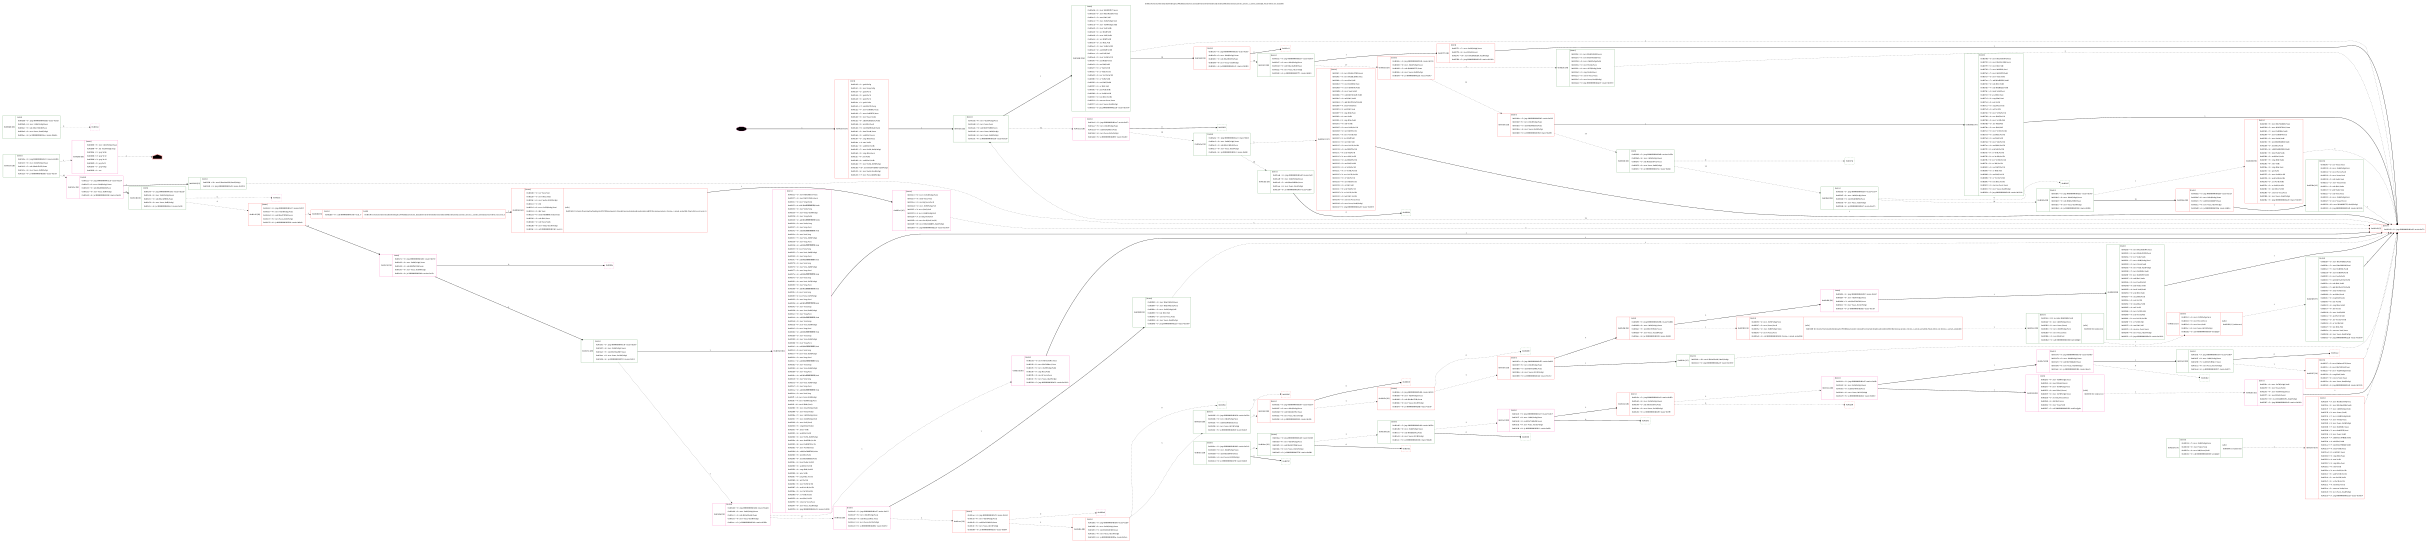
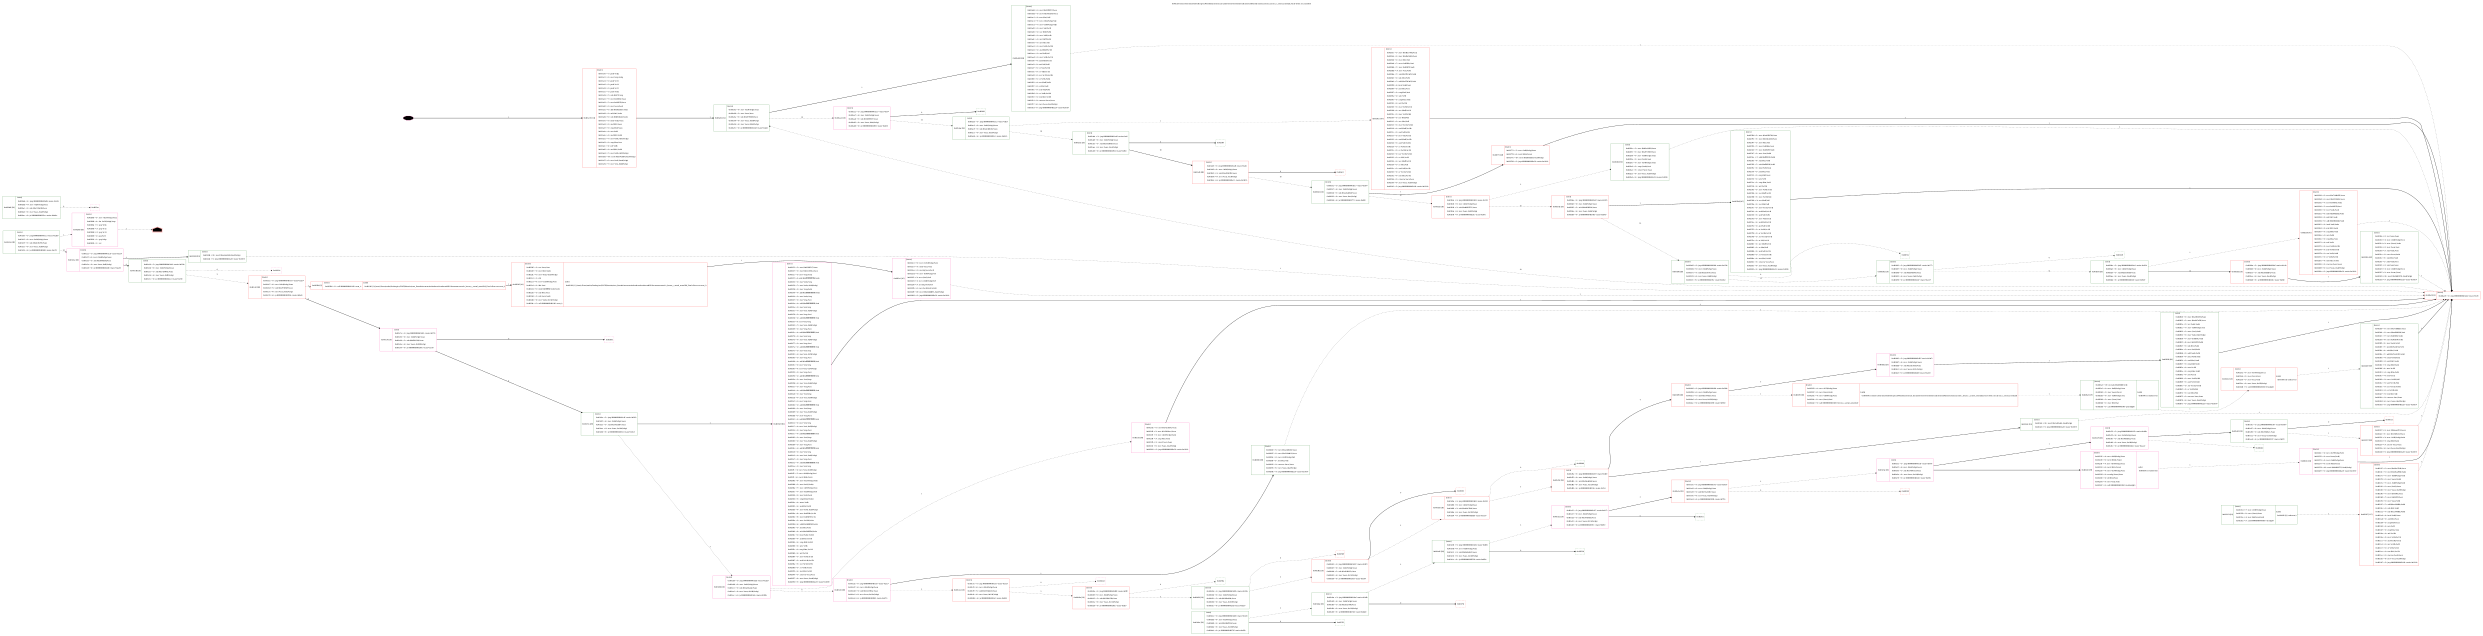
edge "0x401eb8 [106]" -> "0x401af6 [28]": now "0x401ada [28]" -> "0x401af6 [28]"
